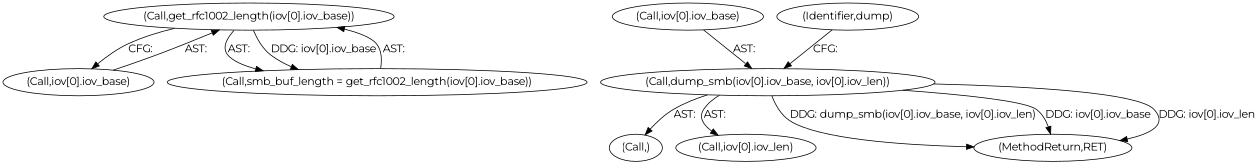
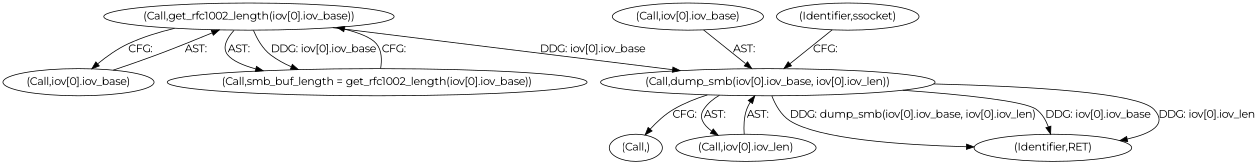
node "(Identifier,dump)": label "(Identifier,dump)" -> "(Identifier,ssocket)"
edge "(Call,smb_buf_length = get_rfc1002_length(iov[0].iov_base))" -> "(Call,get_rfc1002_length(iov[0].iov_base))": label "AST: " -> "CFG: "
edge "(Call,get_rfc1002_length(iov[0].iov_base))" -> "(Call,dump_smb(iov[0].iov_base, iov[0].iov_len))": added, label "DDG: iov[0].iov_base"
edge "(Call,dump_smb(iov[0].iov_base, iov[0].iov_len))" -> "(Call,)": label "AST: " -> "CFG: "
edge "(Call,iov[0].iov_len)" -> "(Call,dump_smb(iov[0].iov_base, iov[0].iov_len))": added, label "AST:"
node "(MethodReturn,RET)": label "(MethodReturn,RET)" -> "(Identifier,RET)"
